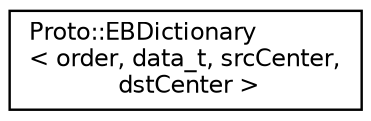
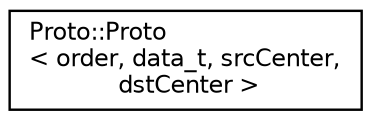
node "Proto::EBDictionary < order, data_t, srcCenter, dstCenter >": label "Proto::EBDictionary < order, data_t, srcCenter, dstCenter >" -> "Proto::Proto < order, data_t, srcCenter, dstCenter >"
